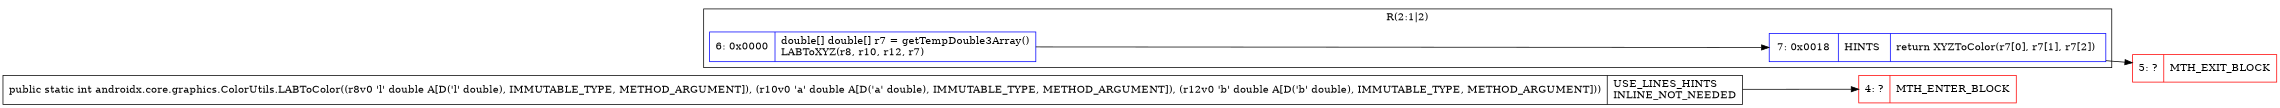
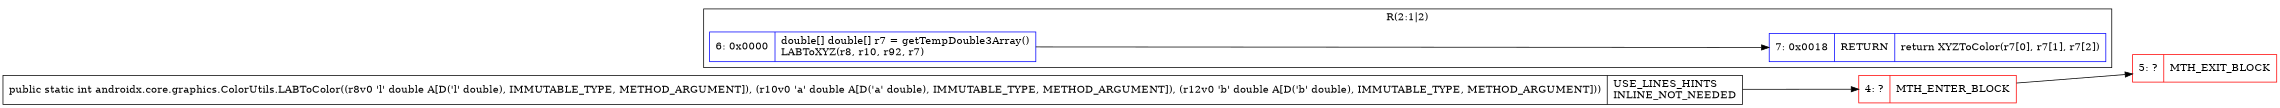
node "7: 0x0018": text "HINTS" -> "RETURN"
node "6: 0x0000": text "LABToXYZ(r8, r10, r12, r7)" -> "LABToXYZ(r8, r10, r92, r7)"
edge "7: 0x0018" -> "5: ?": now "4: ?" -> "5: ?"
